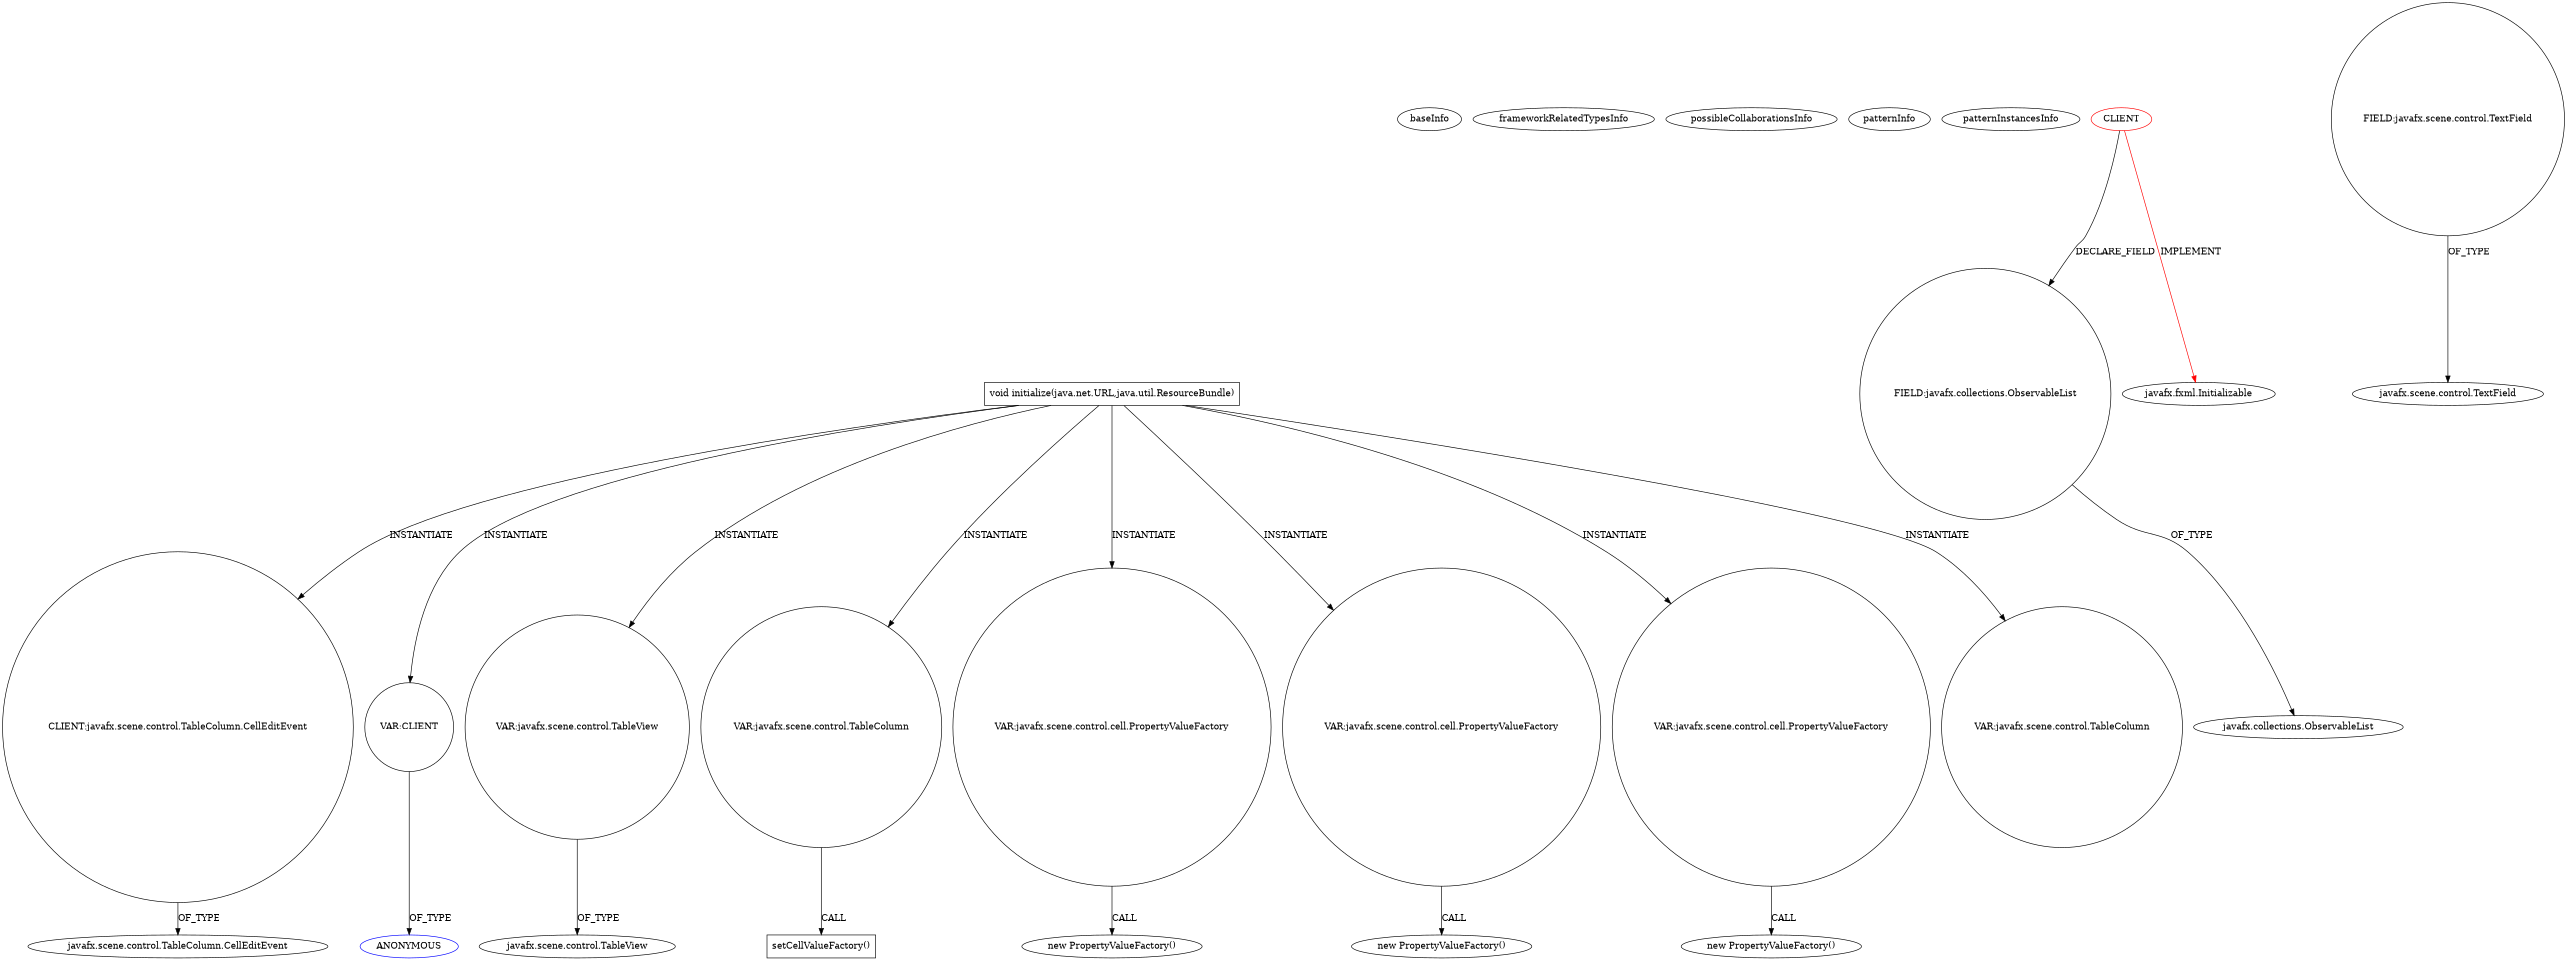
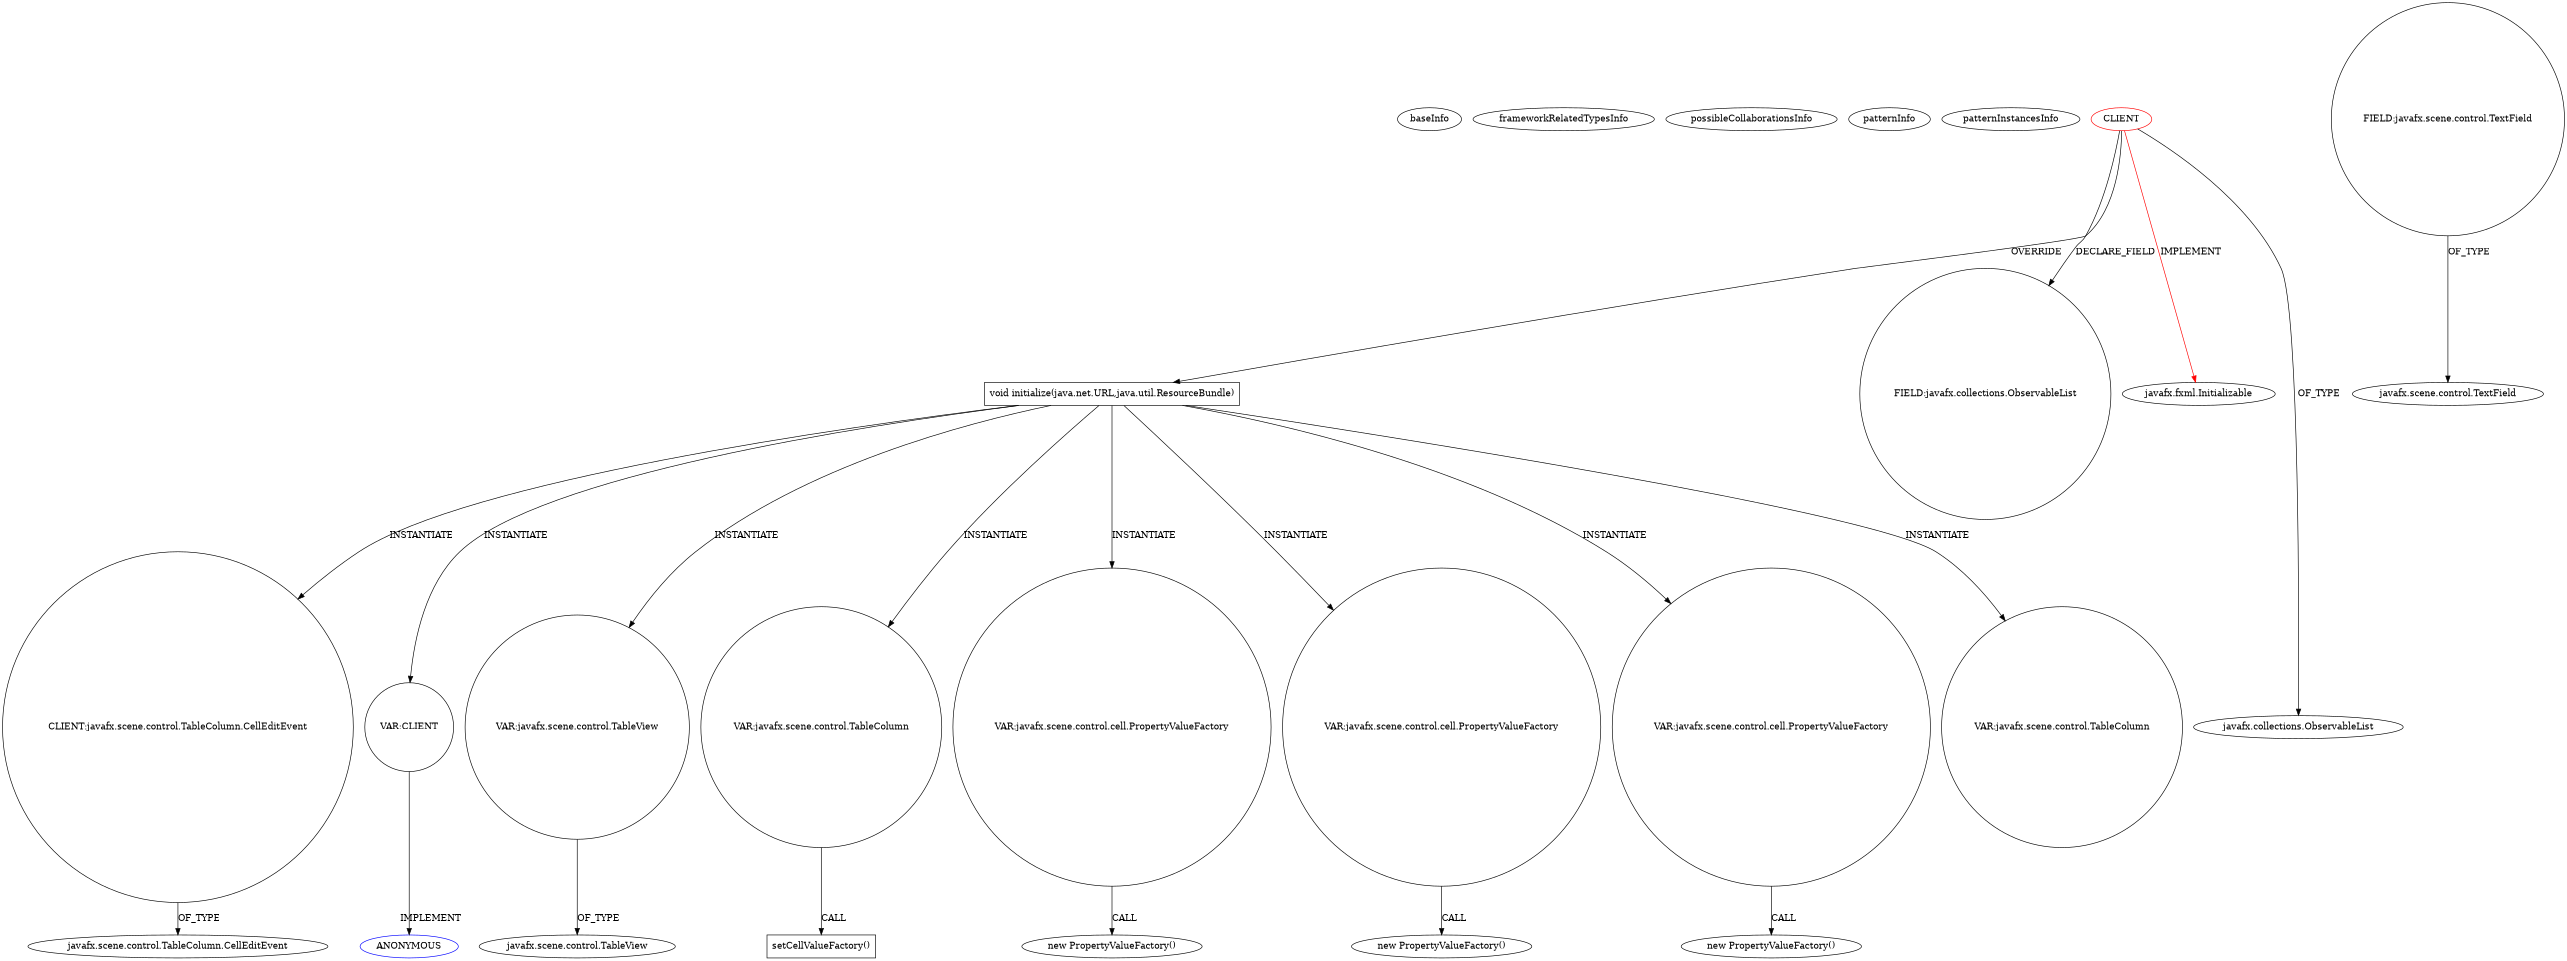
edge "CLIENT" -> "void initialize(java.net.URL,java.util.ResourceBundle)": added, label "OVERRIDE"
edge "FIELD:javafx.collections.ObservableList" -> "javafx.collections.ObservableList": now "CLIENT" -> "javafx.collections.ObservableList"
edge "VAR:CLIENT" -> "ANONYMOUS": label "OF_TYPE" -> "IMPLEMENT"
